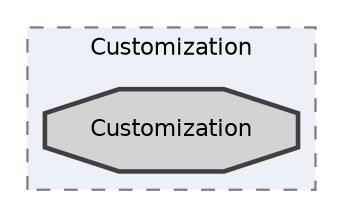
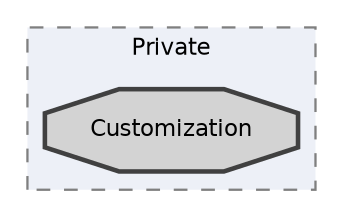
cluster "Customization": label "Customization" -> "Private"
